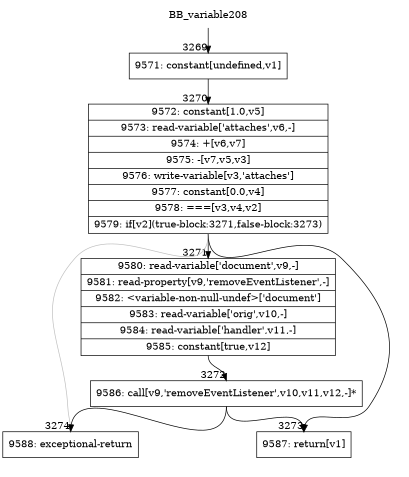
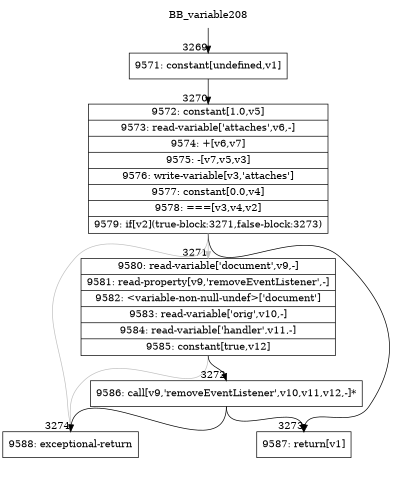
edge "9572: constant[1.0,v5]" -> "9580: read-variable['document',v9,-]": color black -> gray
edge "9580: read-variable['document',v9,-]" -> "9588: exceptional-return": added
